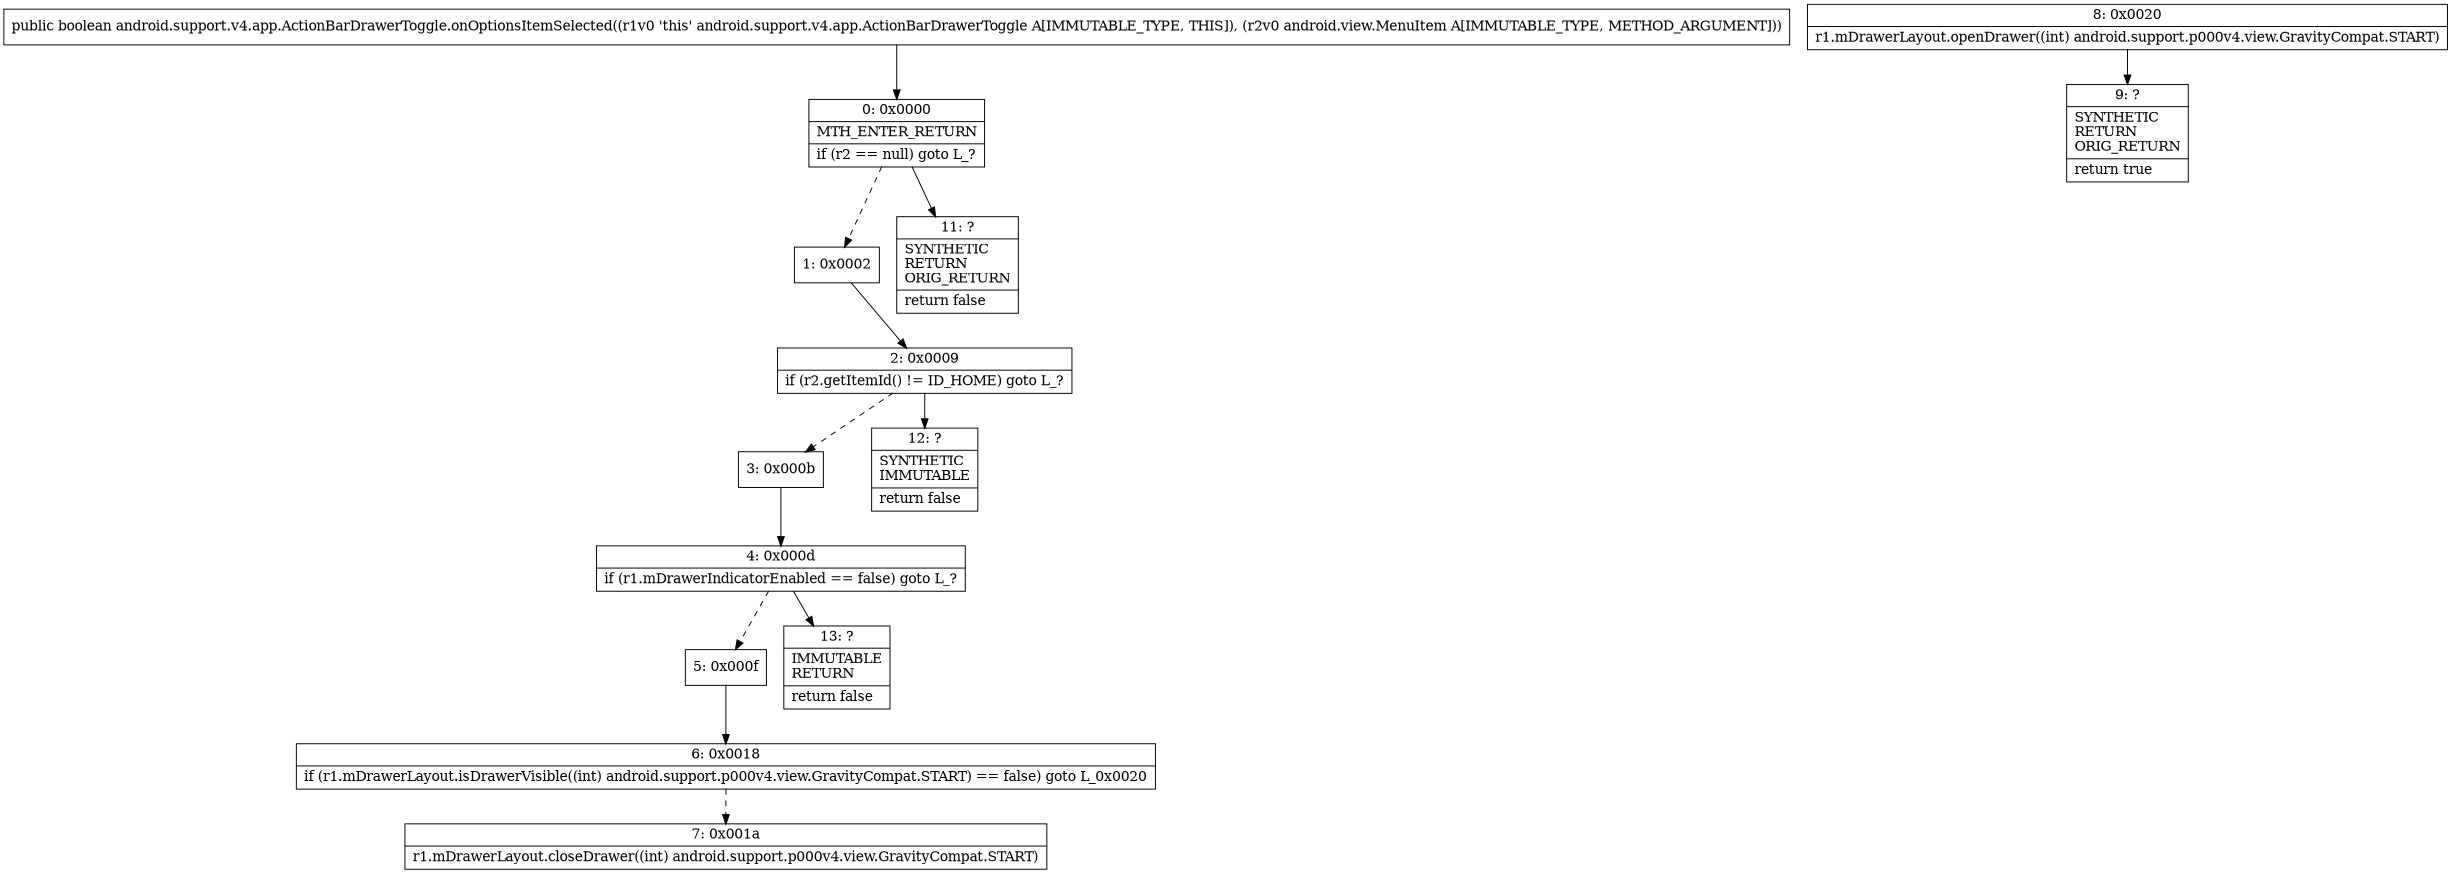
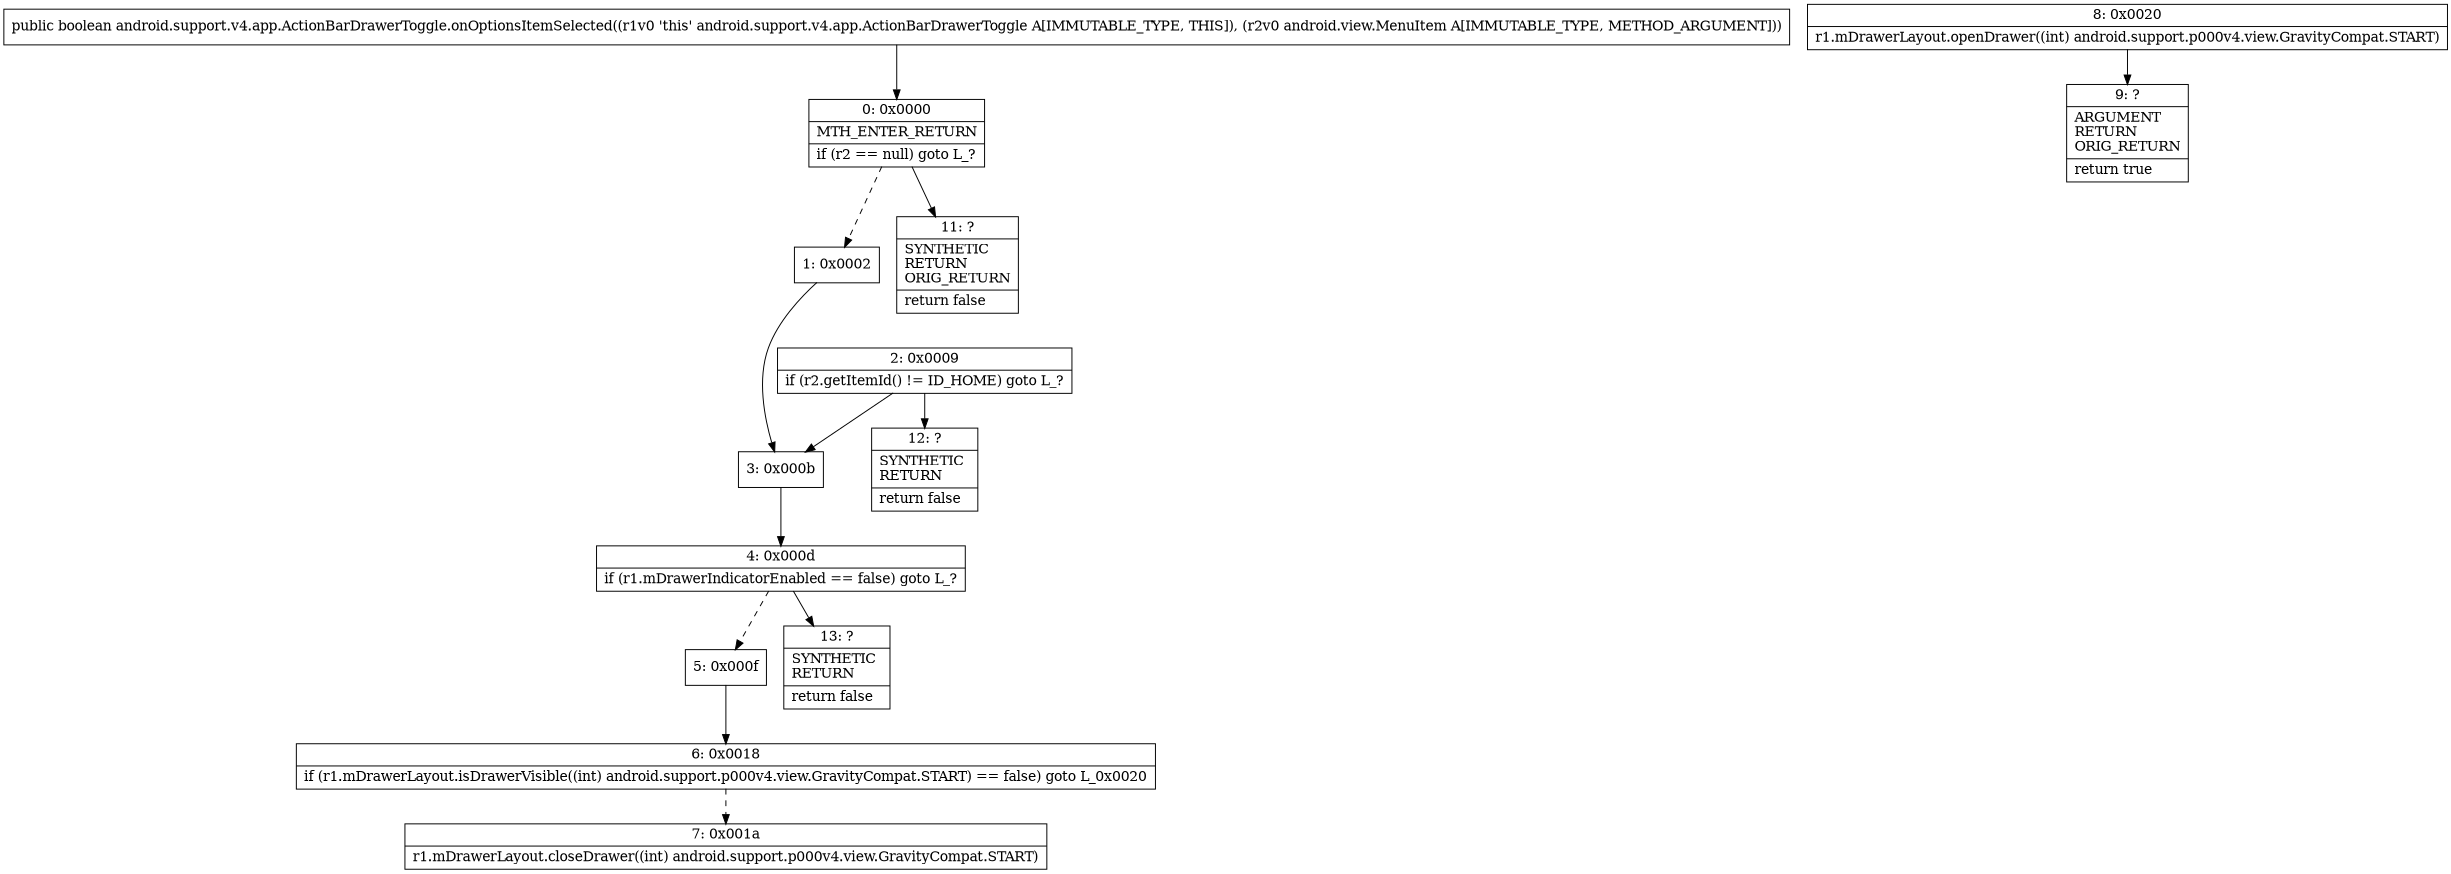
node "9: ?": text "SYNTHETIC" -> "ARGUMENT"
edge "1: 0x0002" -> "2: 0x0009": now "1: 0x0002" -> "3: 0x000b"
edge "2: 0x0009" -> "3: 0x000b": style dashed -> solid
node "12: ?": text "IMMUTABLE" -> "RETURN"
node "13: ?": text "IMMUTABLE" -> "SYNTHETIC"
